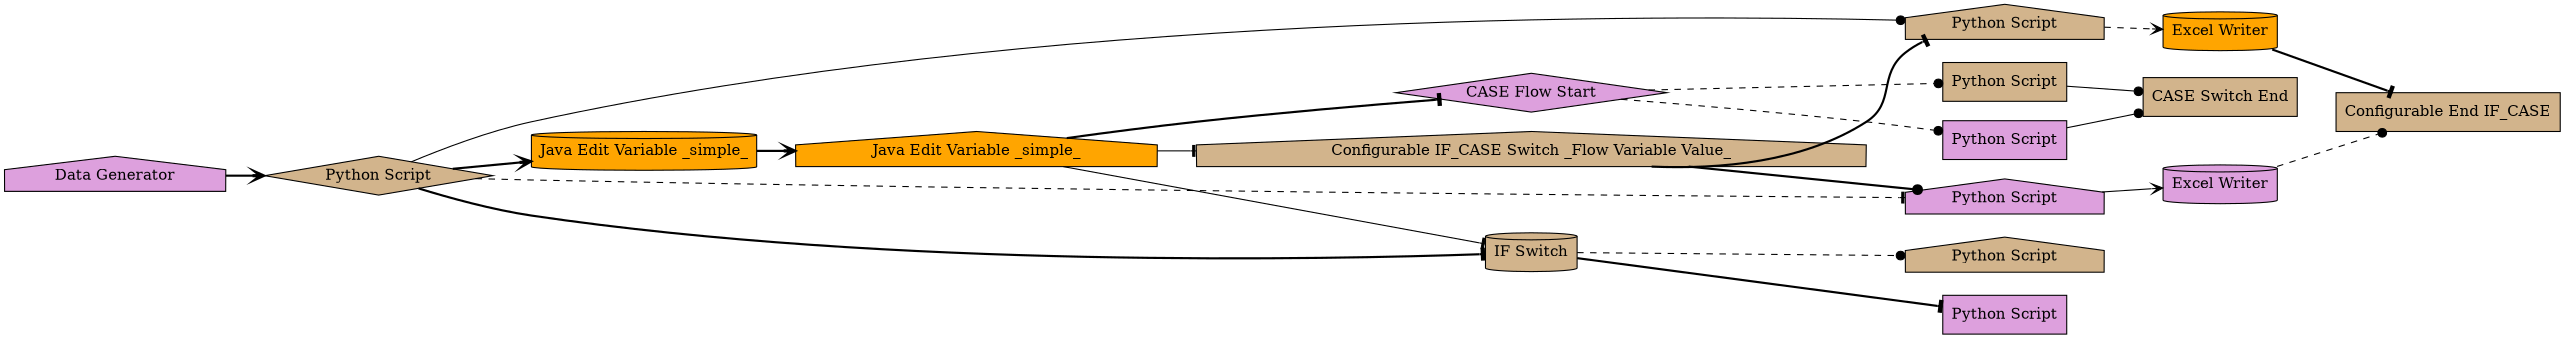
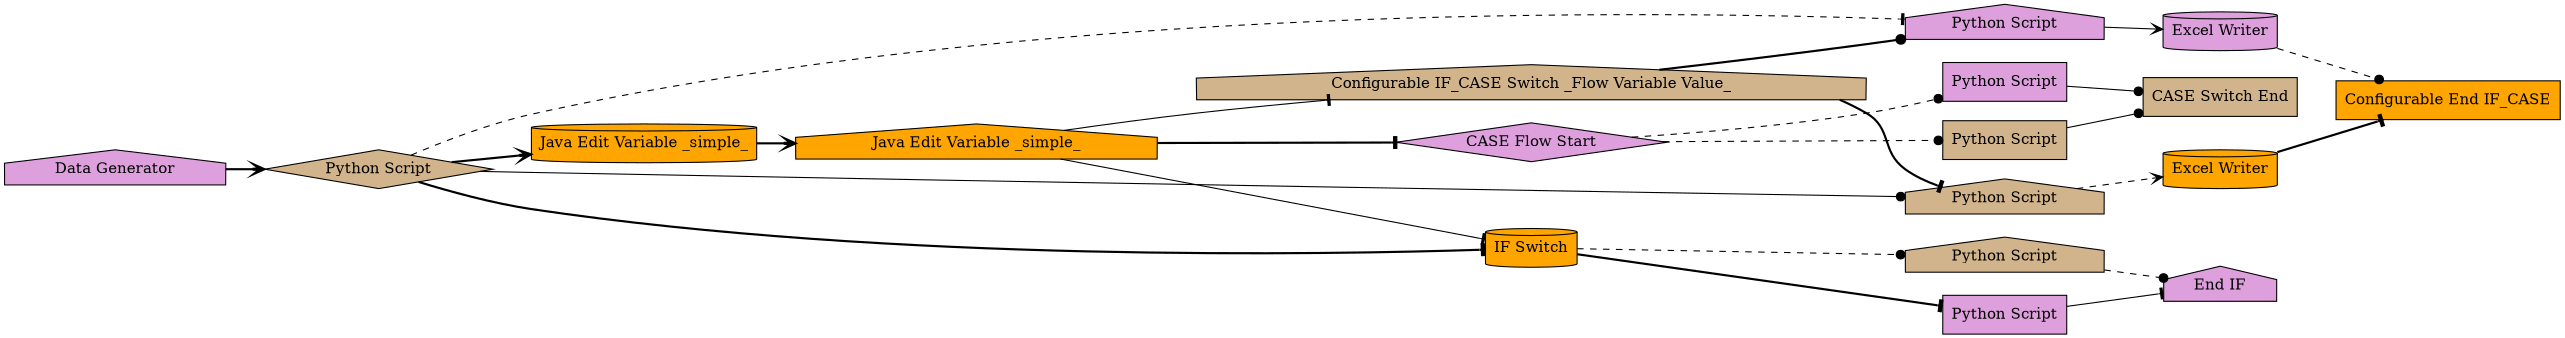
node "Configurable End IF_CASE": fillcolor tan -> orange
node "IF Switch": fillcolor tan -> orange
node "End IF": added
